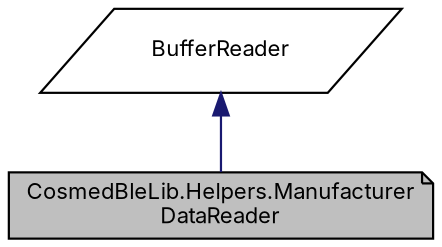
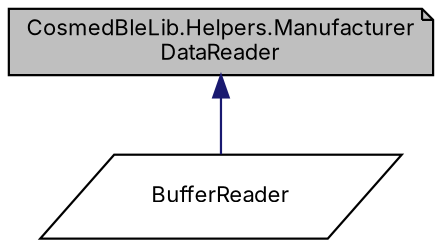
edge "CosmedBleLib.Helpers.Manufacturer DataReader" -> "BufferReader": reversed
